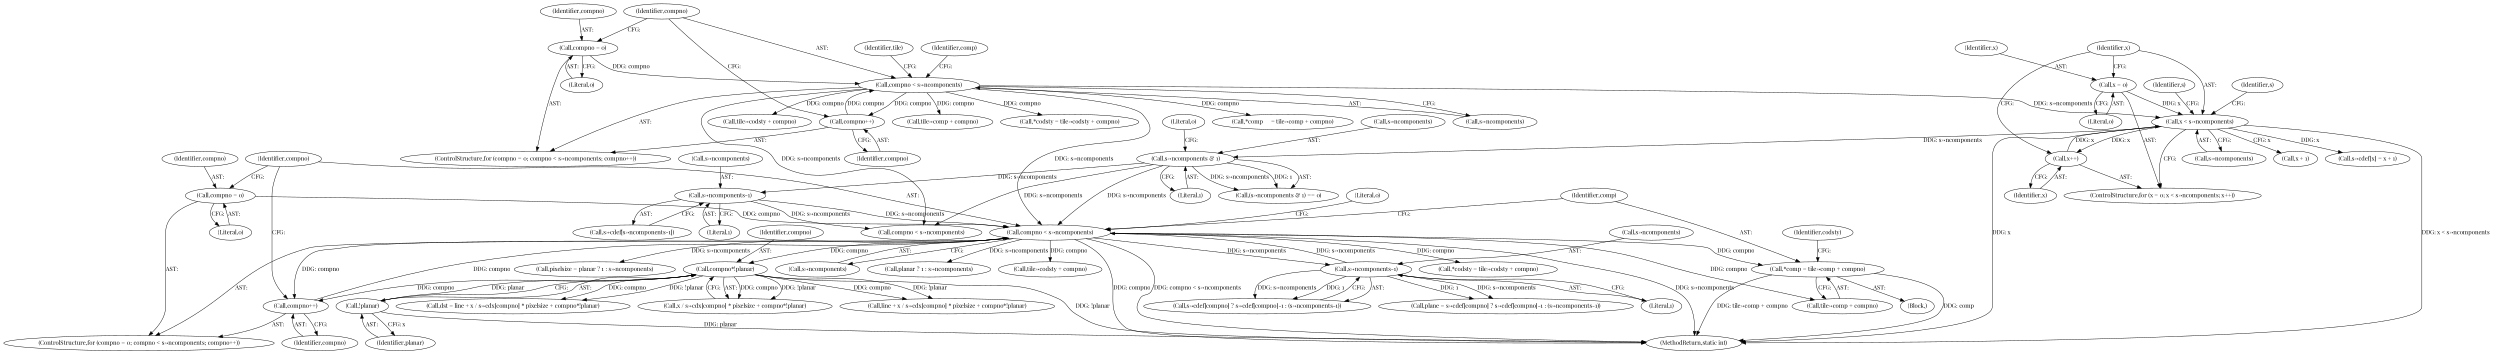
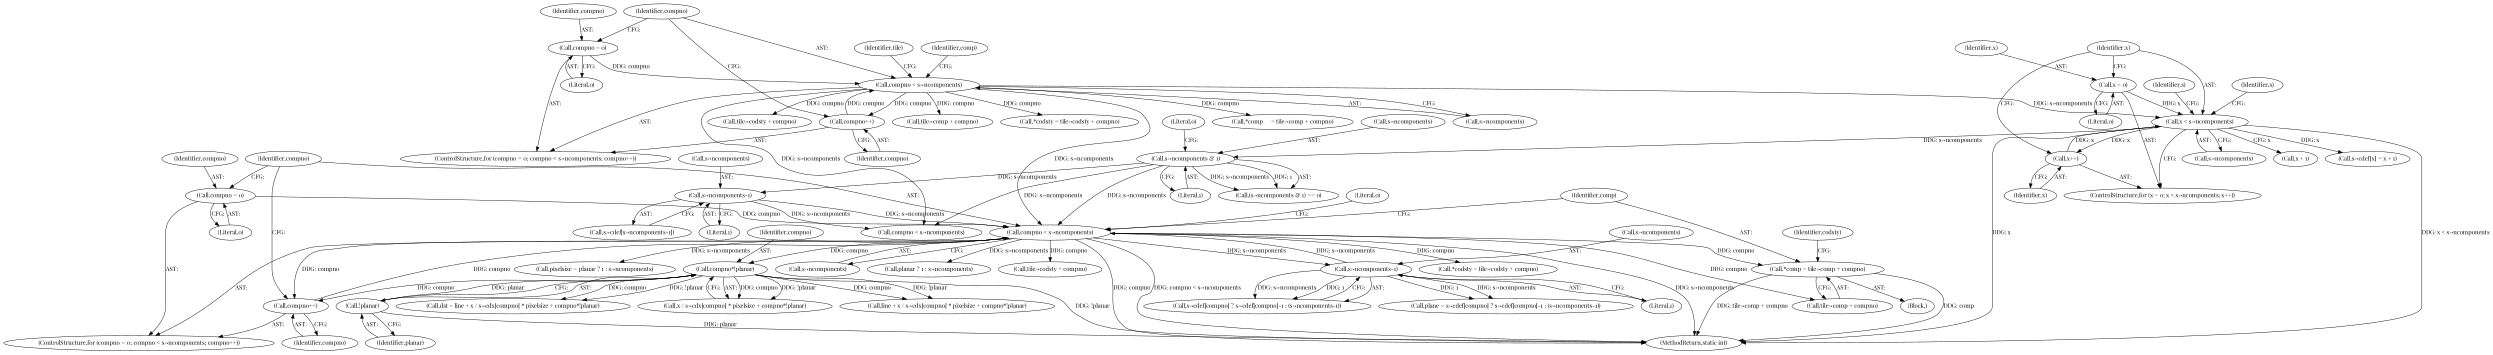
edge "(Call,!planar)" -> "(Identifier,planar)": label "CFG: x" -> "CFG: "
